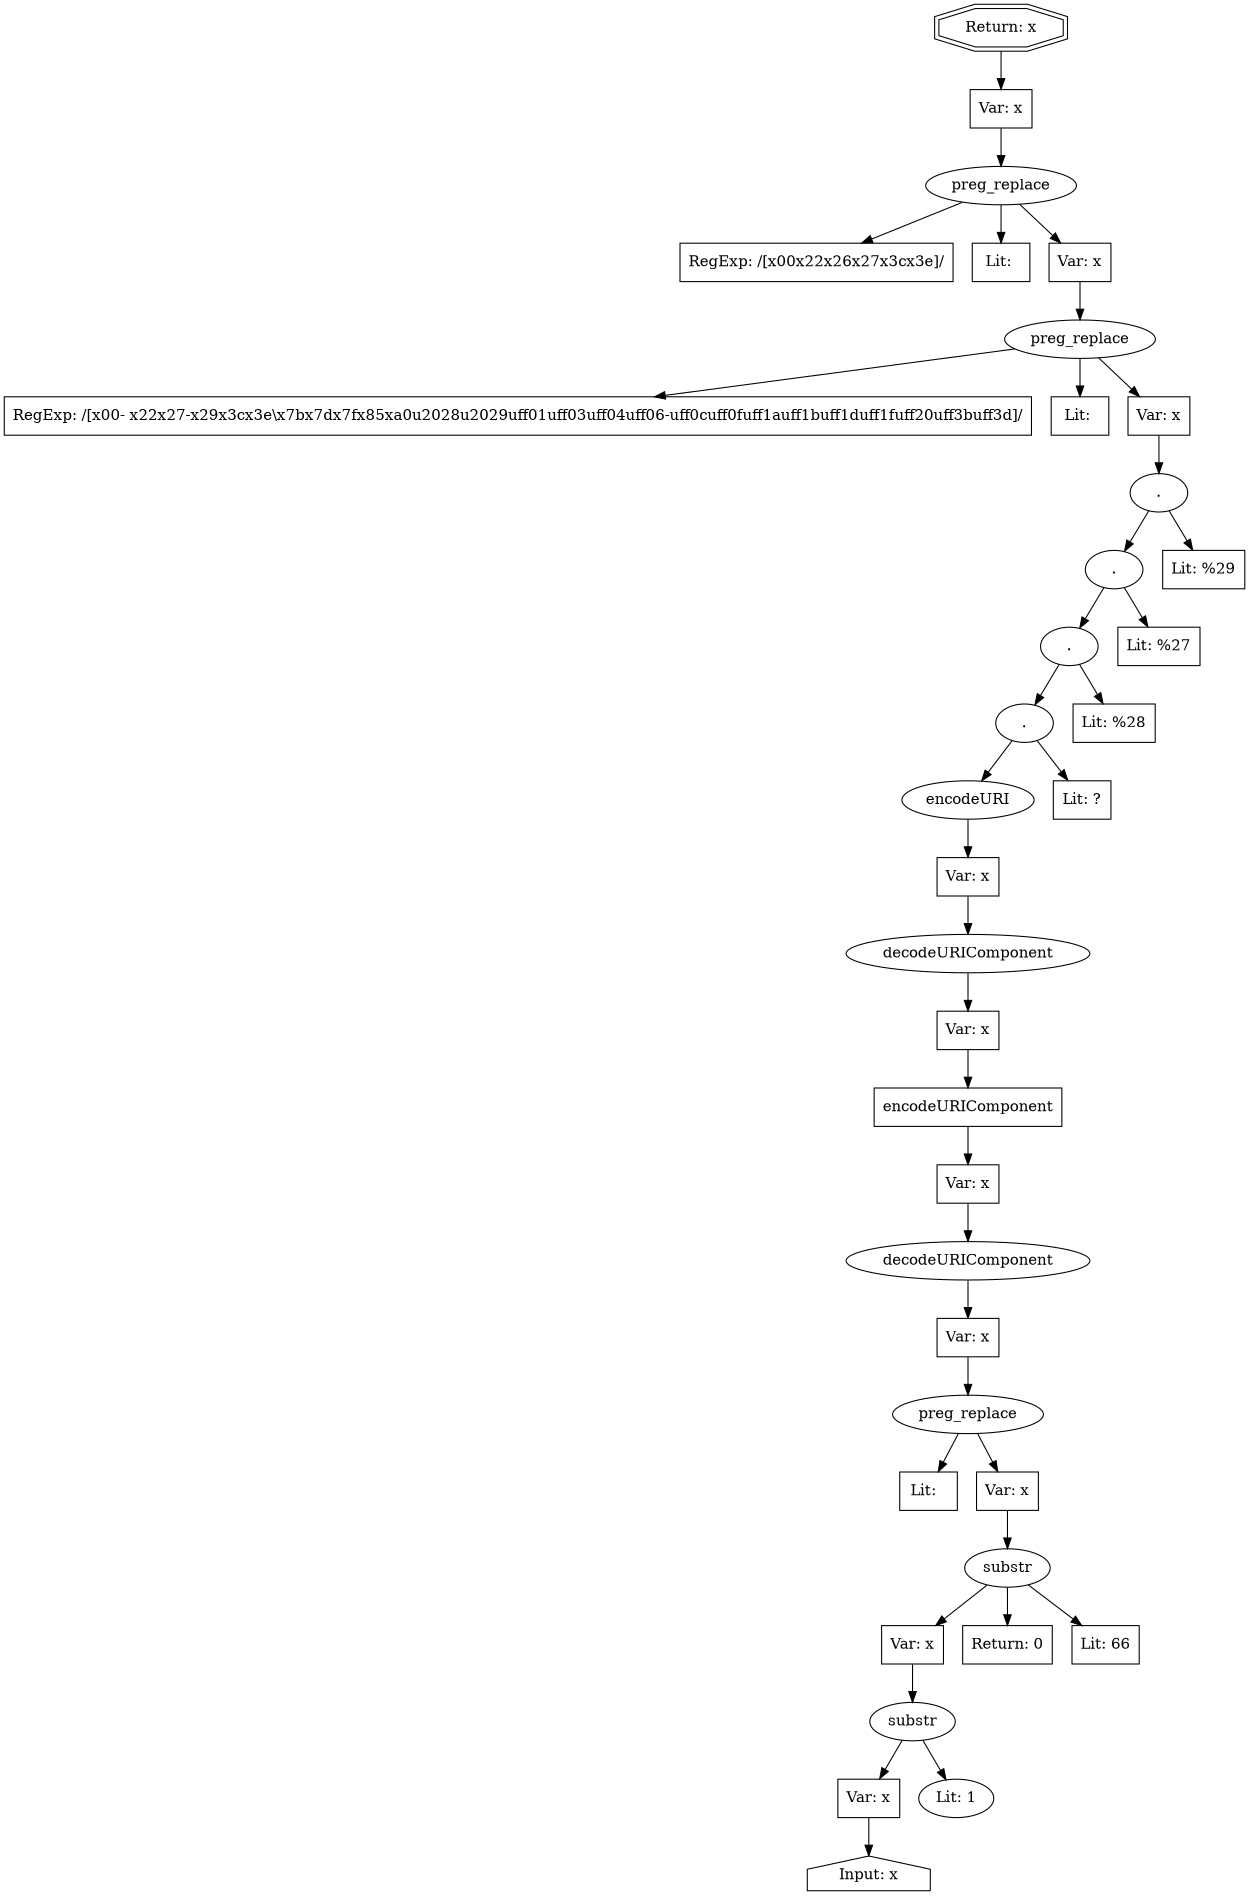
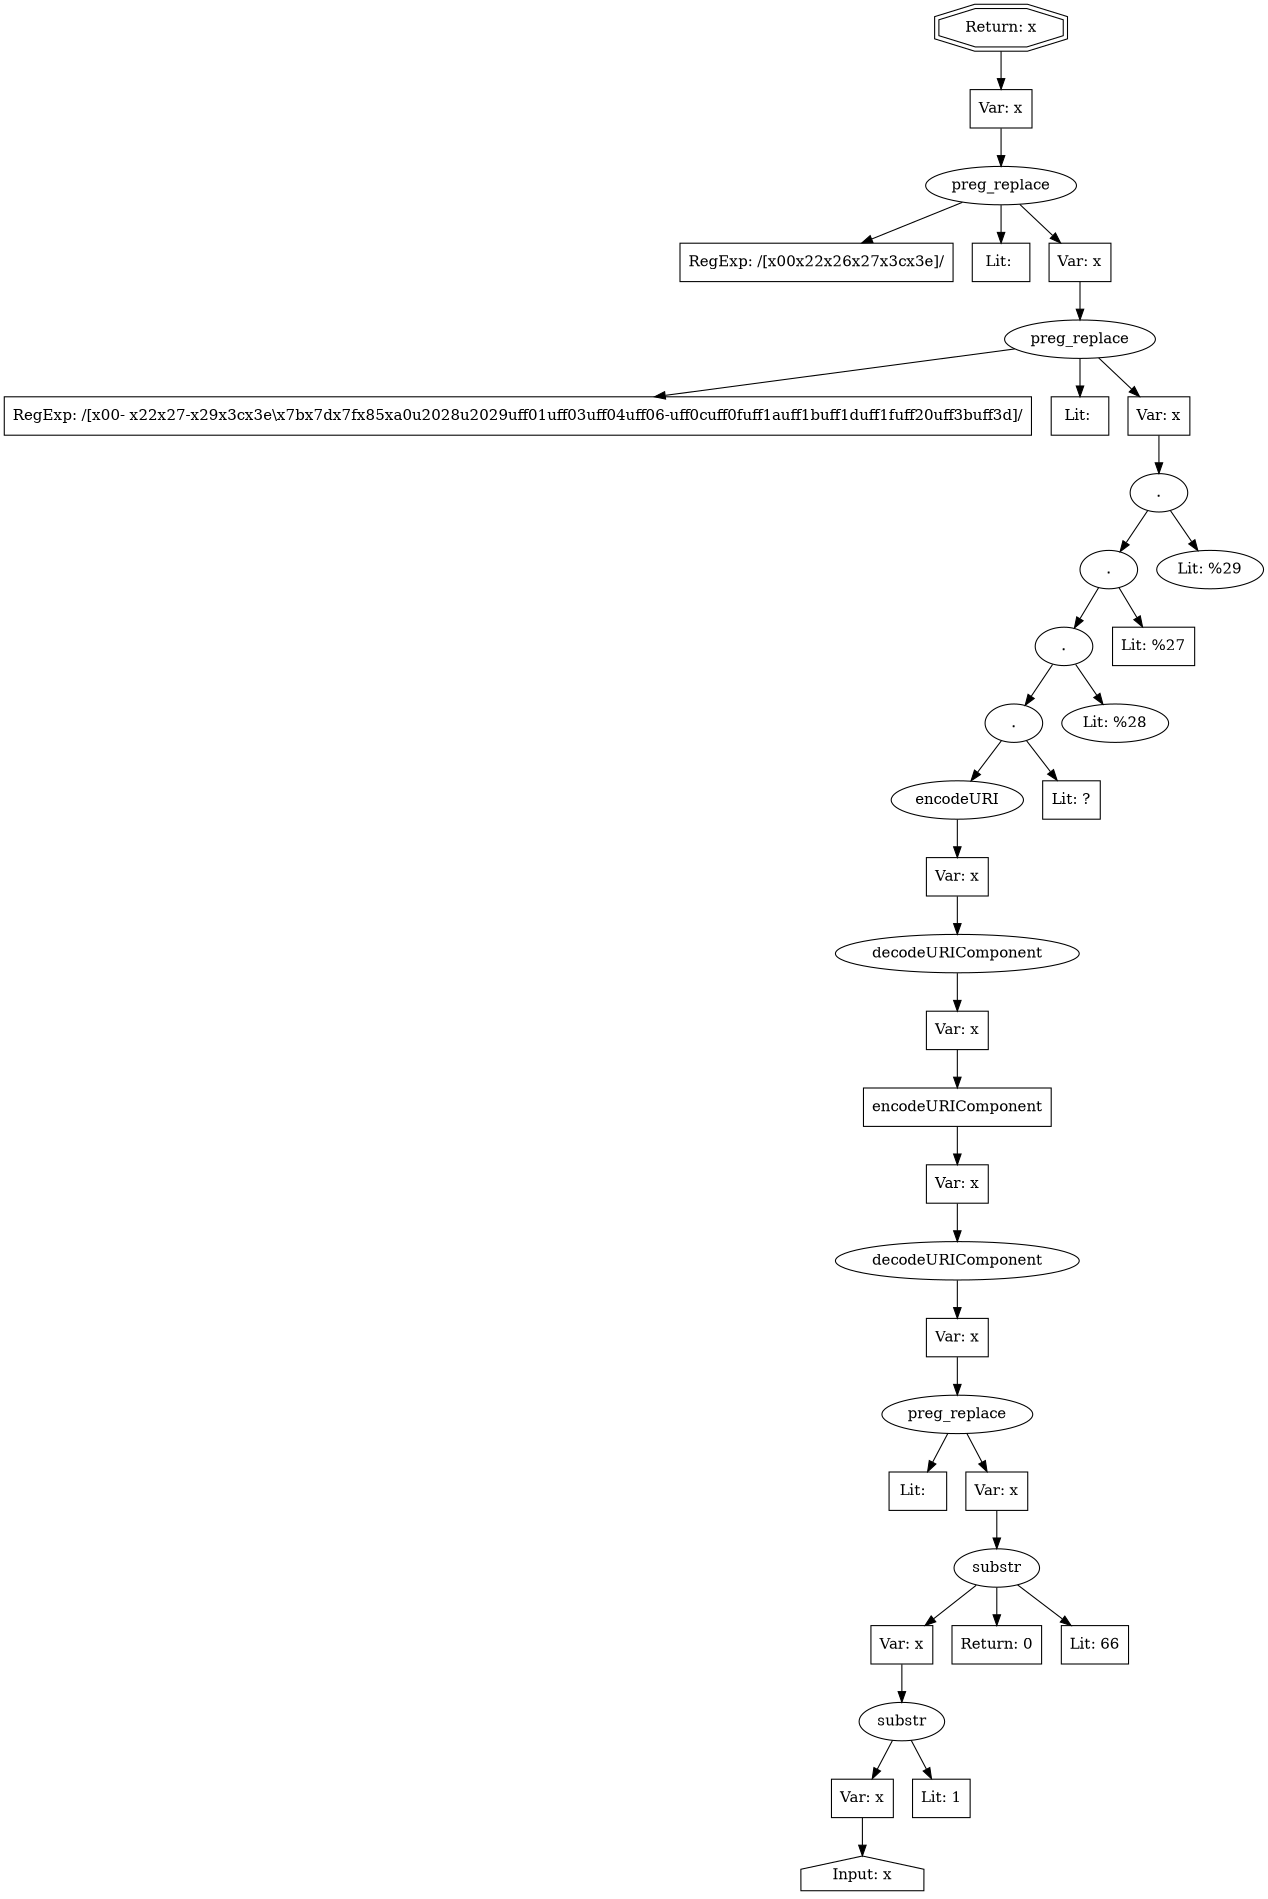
node "Lit: %29": shape box -> ellipse
node "Lit: %28": shape box -> ellipse
node "Lit: 1": shape ellipse -> box
